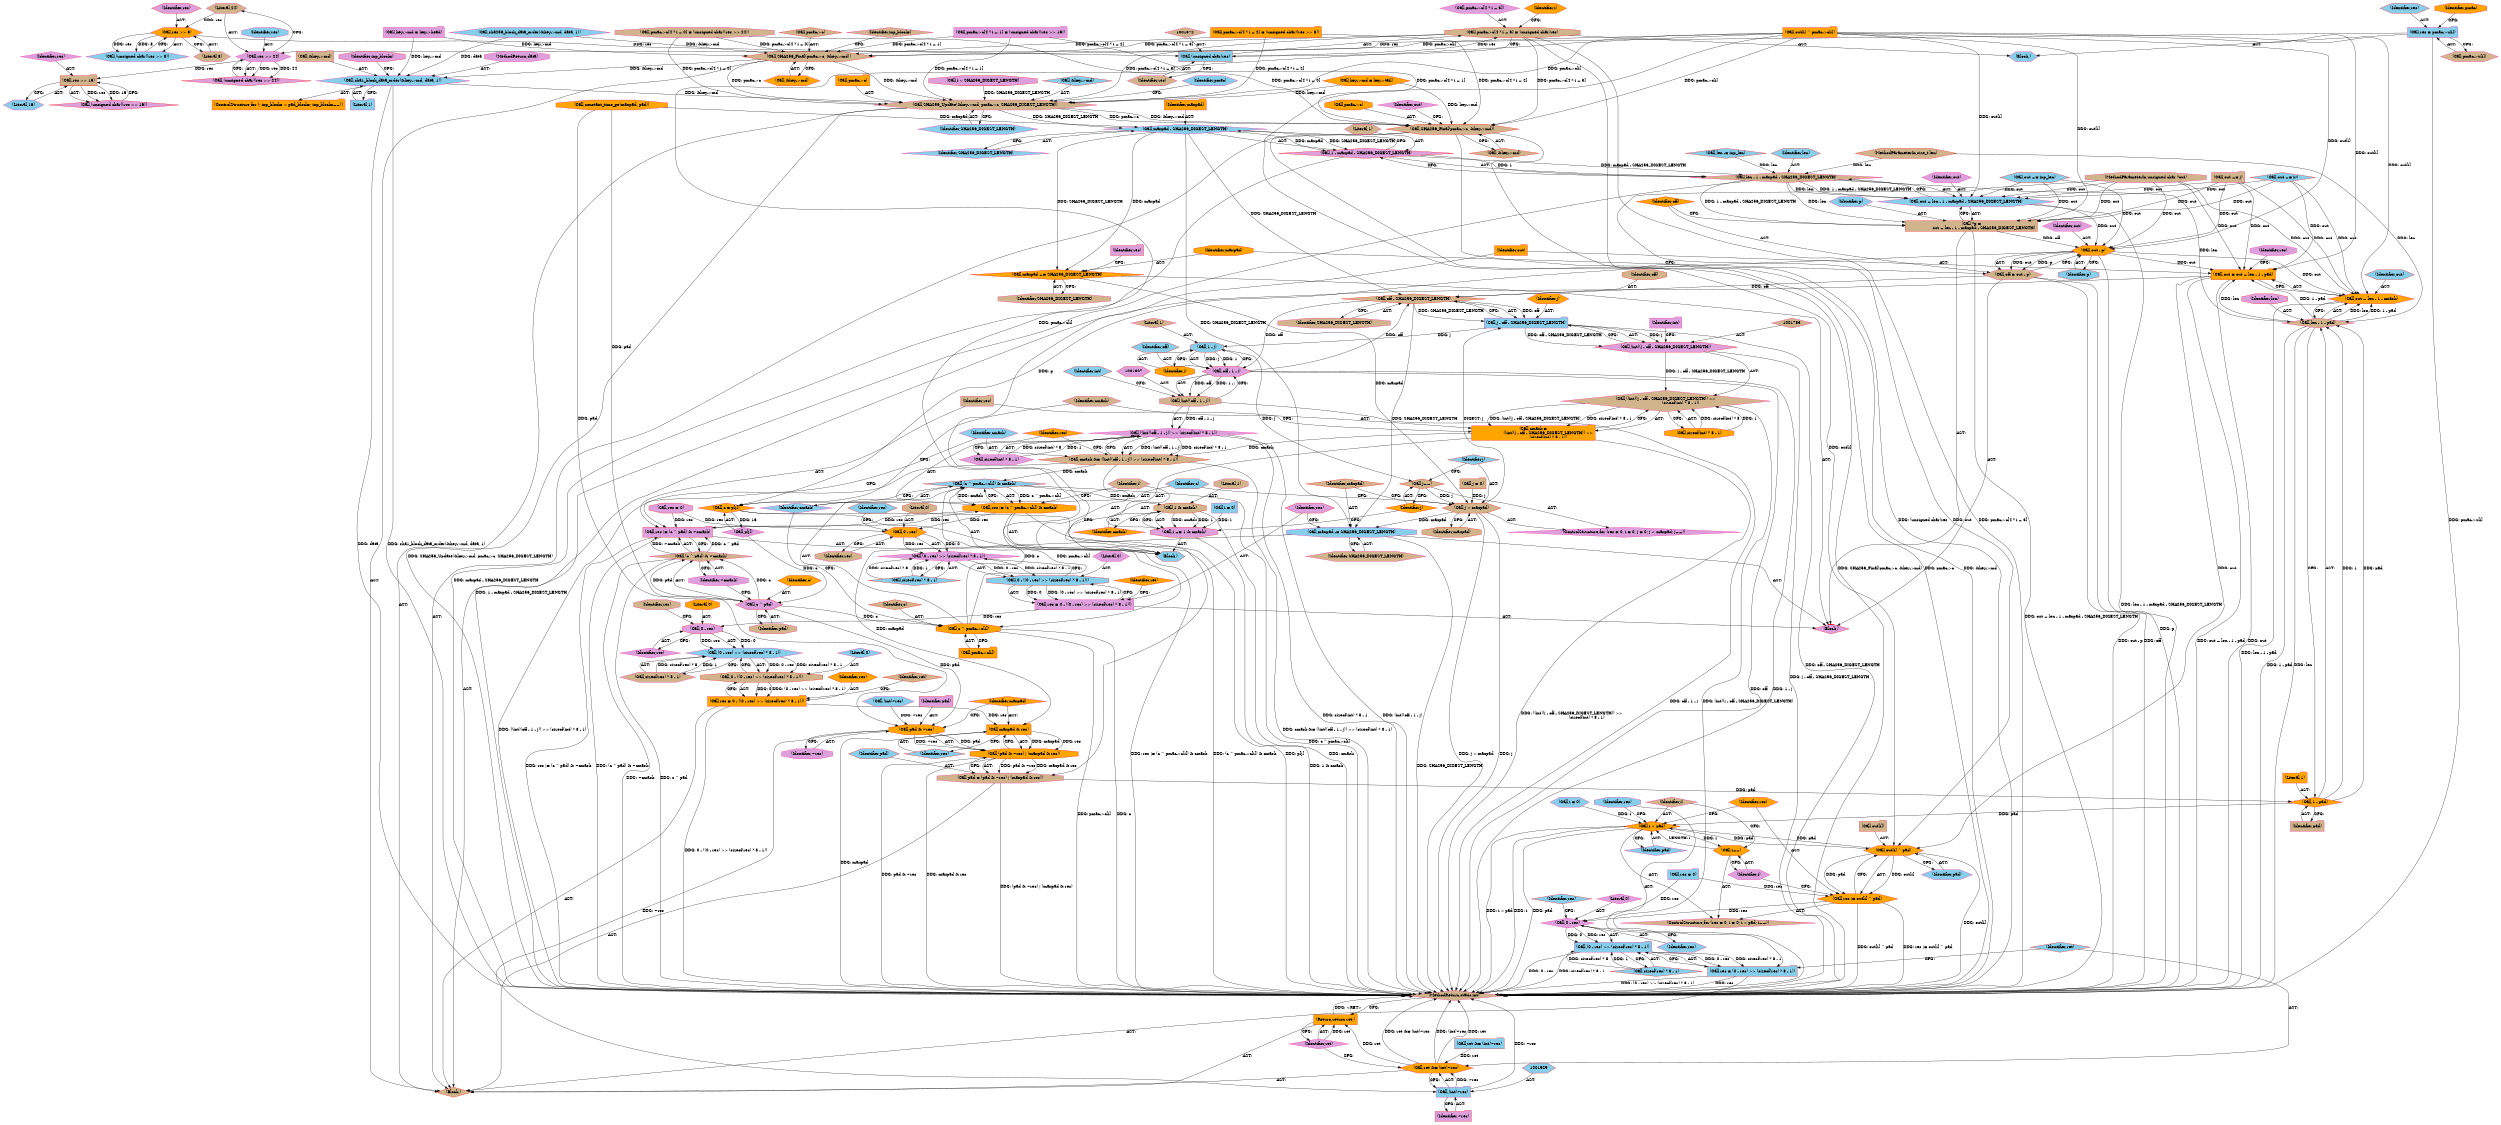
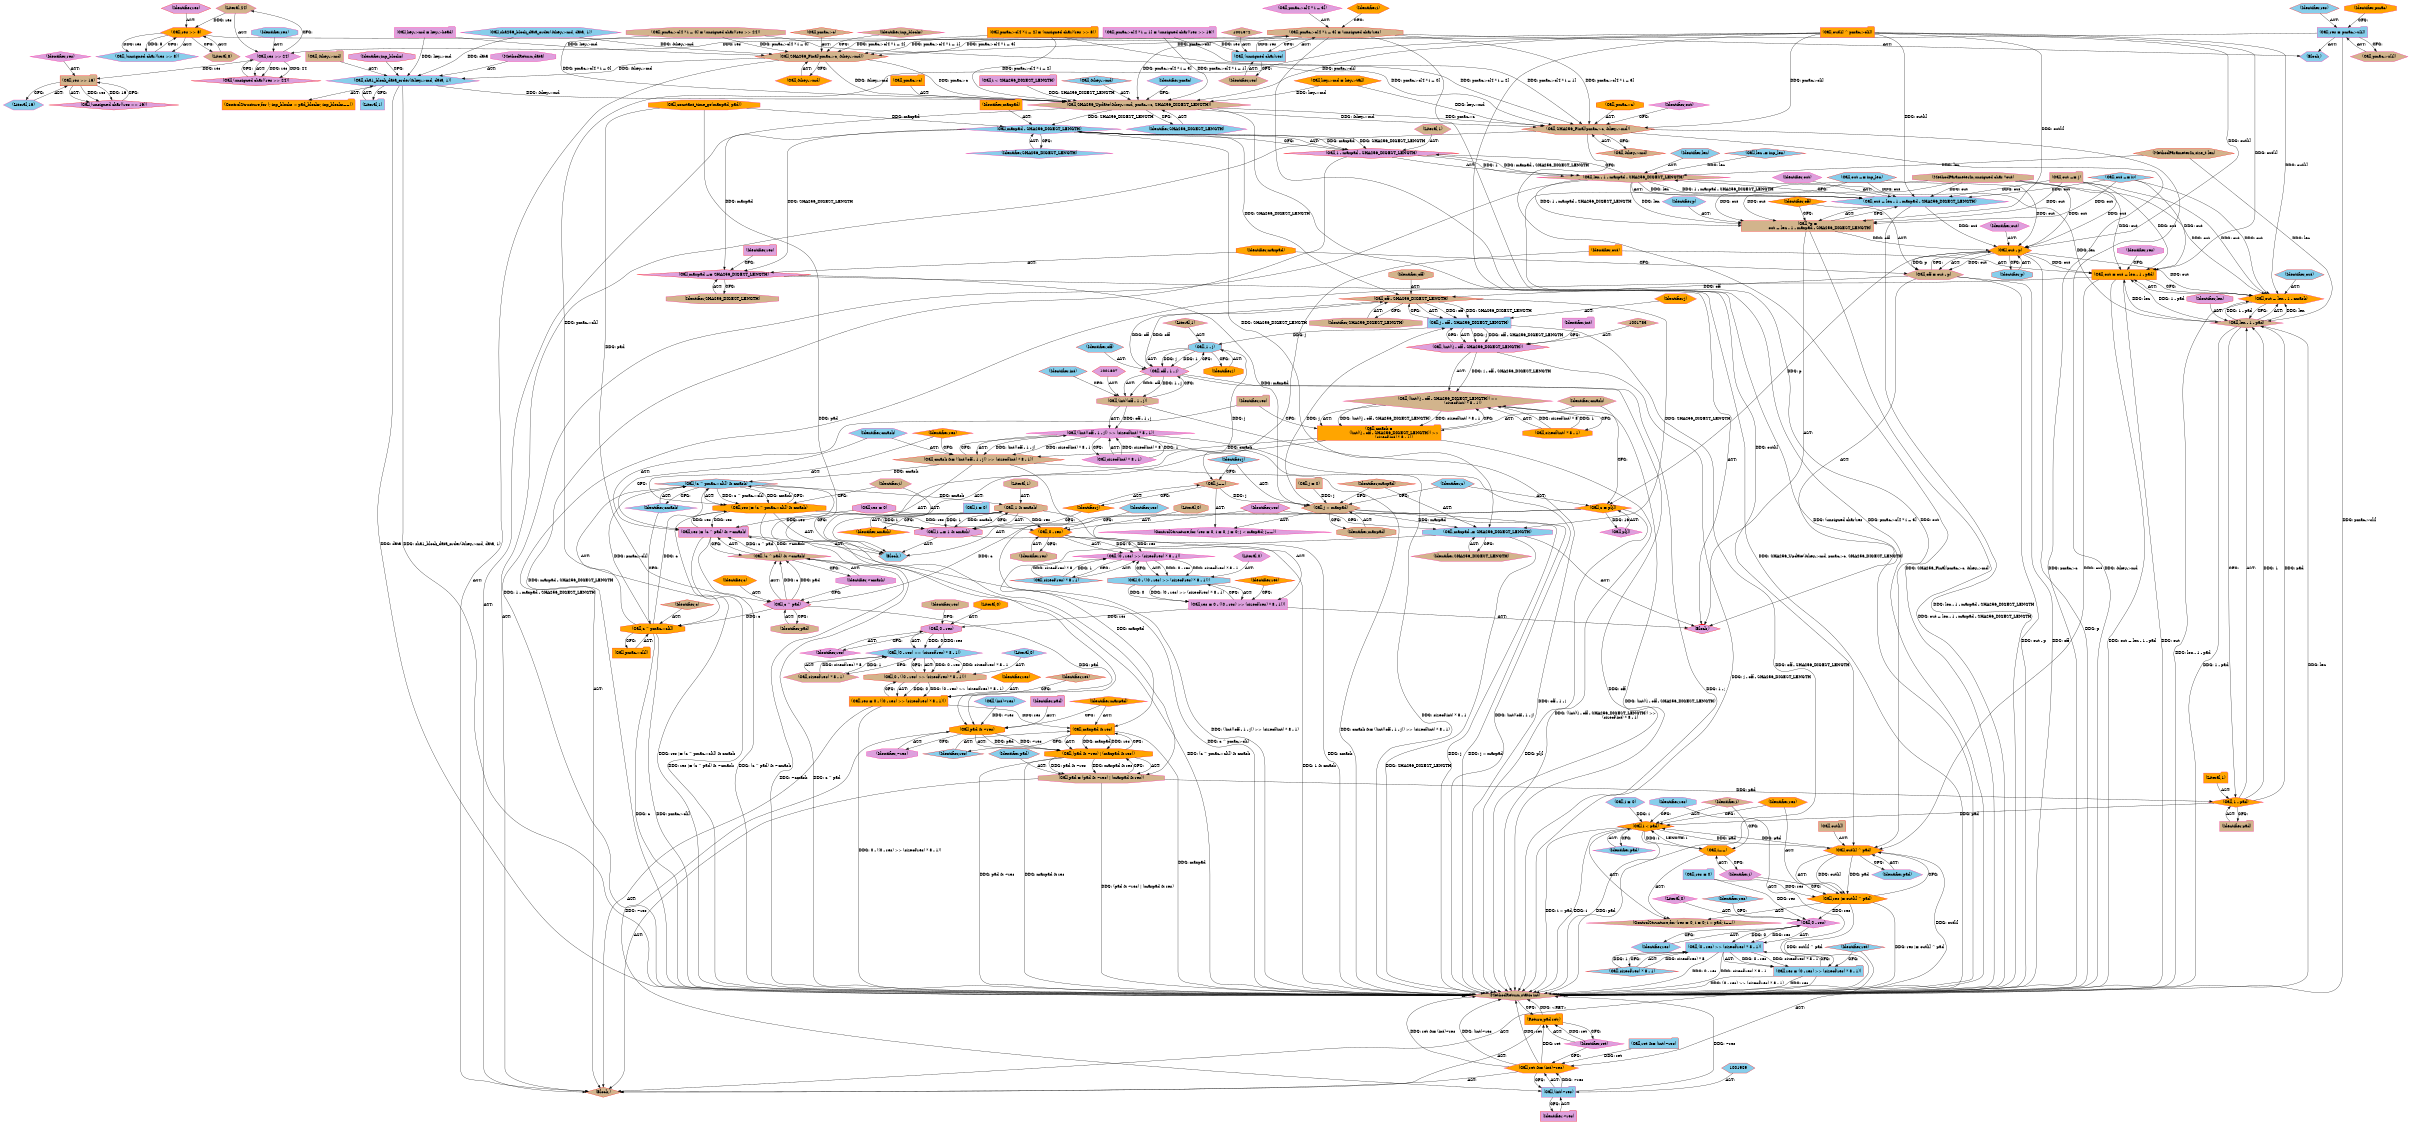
node "(Call,i < SHA256_DIGEST_LENGTH)": shape octagon -> folder
node "(Call,maxpad += SHA256_DIGEST_LENGTH)": fillcolor orange -> plum
edge "(Call,j < maxpad)" -> "(Call,j - off - SHA256_DIGEST_LENGTH)": label "DIGEST: j" -> "DDG: j"
edge "(Call,p[j])" -> "(Call,c ^ pad)": now "(Call,c = p[j])" -> "(Call,c ^ pad)"
node "(Return,return ret;)": label "(Return,return ret;)" -> "(Return,pad ret;)"
